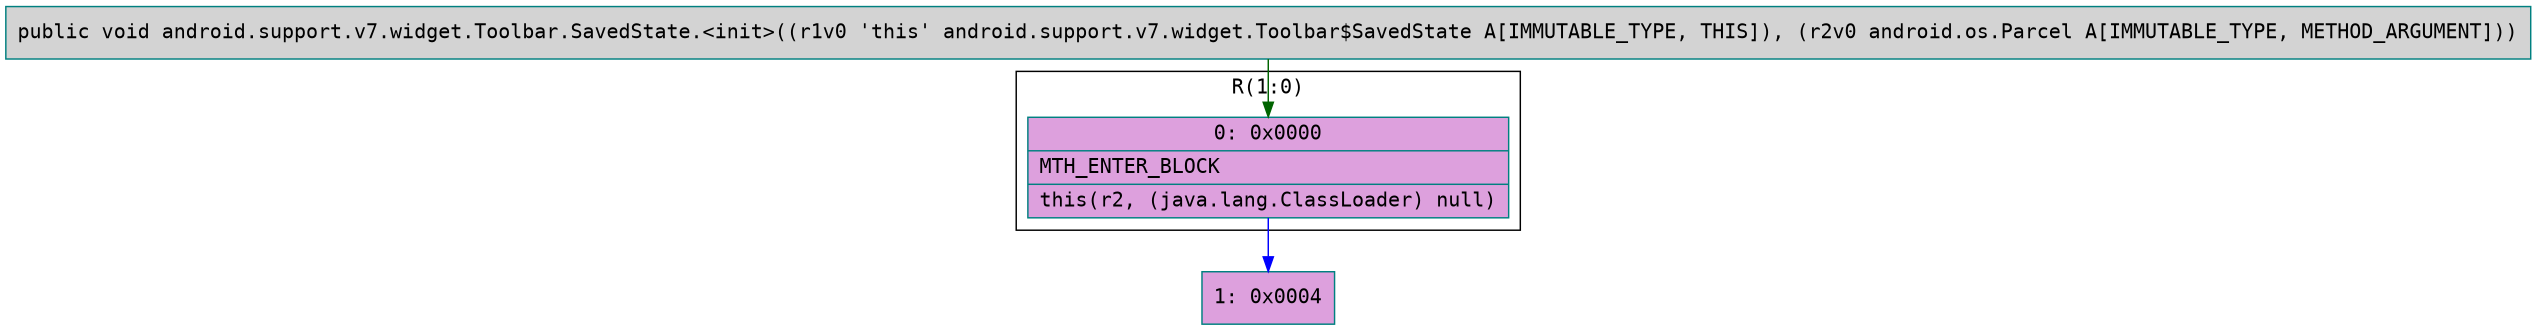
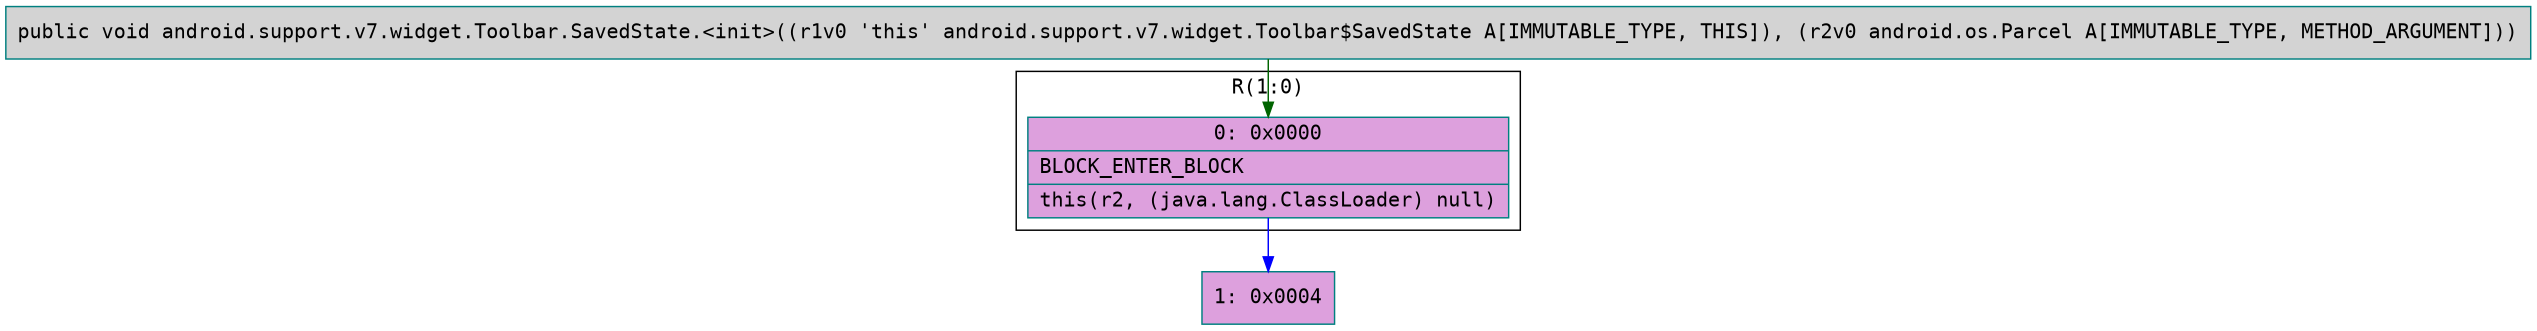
node "0: 0x0000": text "MTH_ENTER_BLOCK" -> "BLOCK_ENTER_BLOCK"
